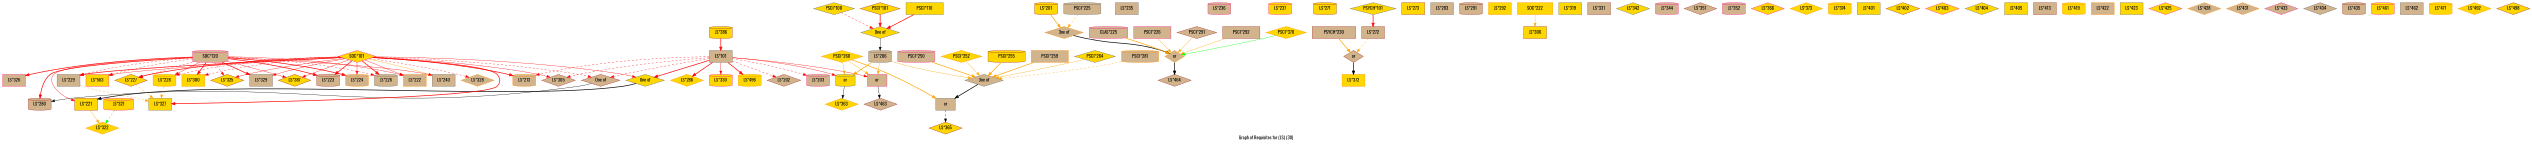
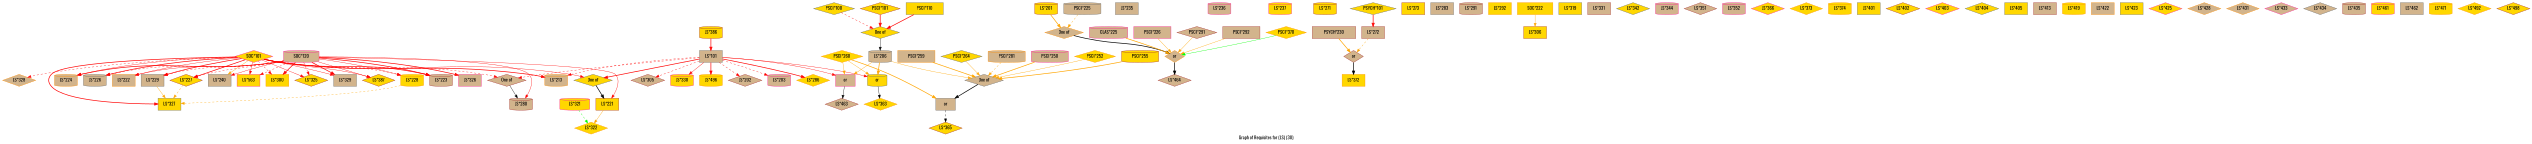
edge "SOC*120" -> "LS*280": style bold -> solid
edge "SOC*101" -> "LS*305": removed
edge "LS*229" -> "LS*327": style dashed -> solid
